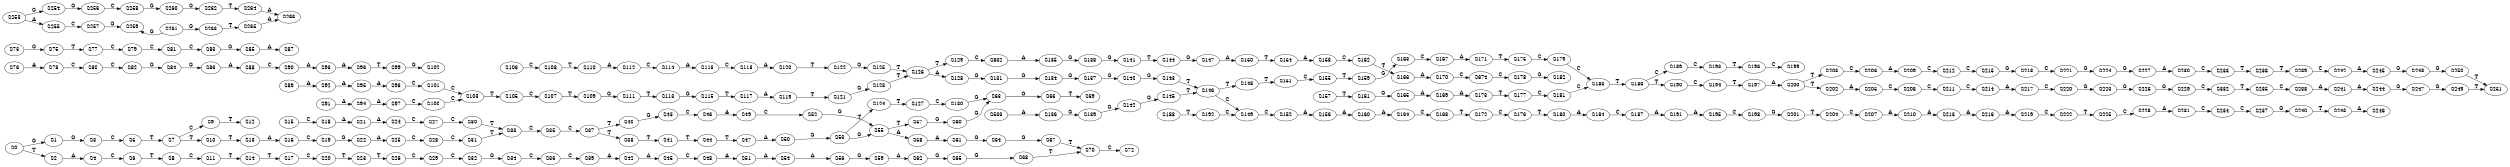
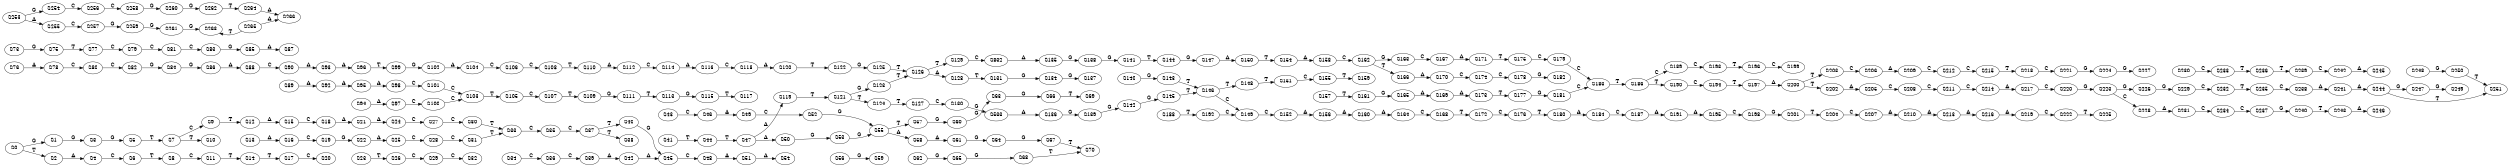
edge "S254" -> "S256": label "G" -> "C"
edge "S263" -> "S265": reversed
edge "S261" -> "S259": reversed
node "S104": added
edge "S215" -> "S218": label "G" -> "T"
edge "S227" -> "S230": removed, label "A"
edge "S245" -> "S248": removed, label "G"
edge "S128" -> "S131": label "G" -> "T"
edge "S159" -> "S163": now "S162" -> "S163"
node "S674": label "S674" -> "S174"
edge "S137" -> "S140": removed, label "G"
node "S332": label "S332" -> "S232"
edge "S249" -> "S251": now "S244" -> "S251"
edge "S177" -> "S181": label "C" -> "G"
edge "S117" -> "S119": now "S47" -> "S119"
edge "S130" -> "S63": now "S130" -> "S533"
node "S91": removed
edge "S225" -> "S228": now "S223" -> "S228"
edge "S40" -> "S43": now "S40" -> "S45"
edge "S12" -> "S15": added, label "A"
edge "S53" -> "S124": now "S121" -> "S124"
edge "S3" -> "S5": label "C" -> "G"
edge "S10" -> "S13": removed, label "T"
edge "S38" -> "S41": removed, label "T"
node "S72": removed
edge "S20" -> "S23": removed, label "T"
edge "S32" -> "S34": removed, label "G"
edge "S54" -> "S56": removed, label "A"
edge "S59" -> "S62": removed, label "A"
